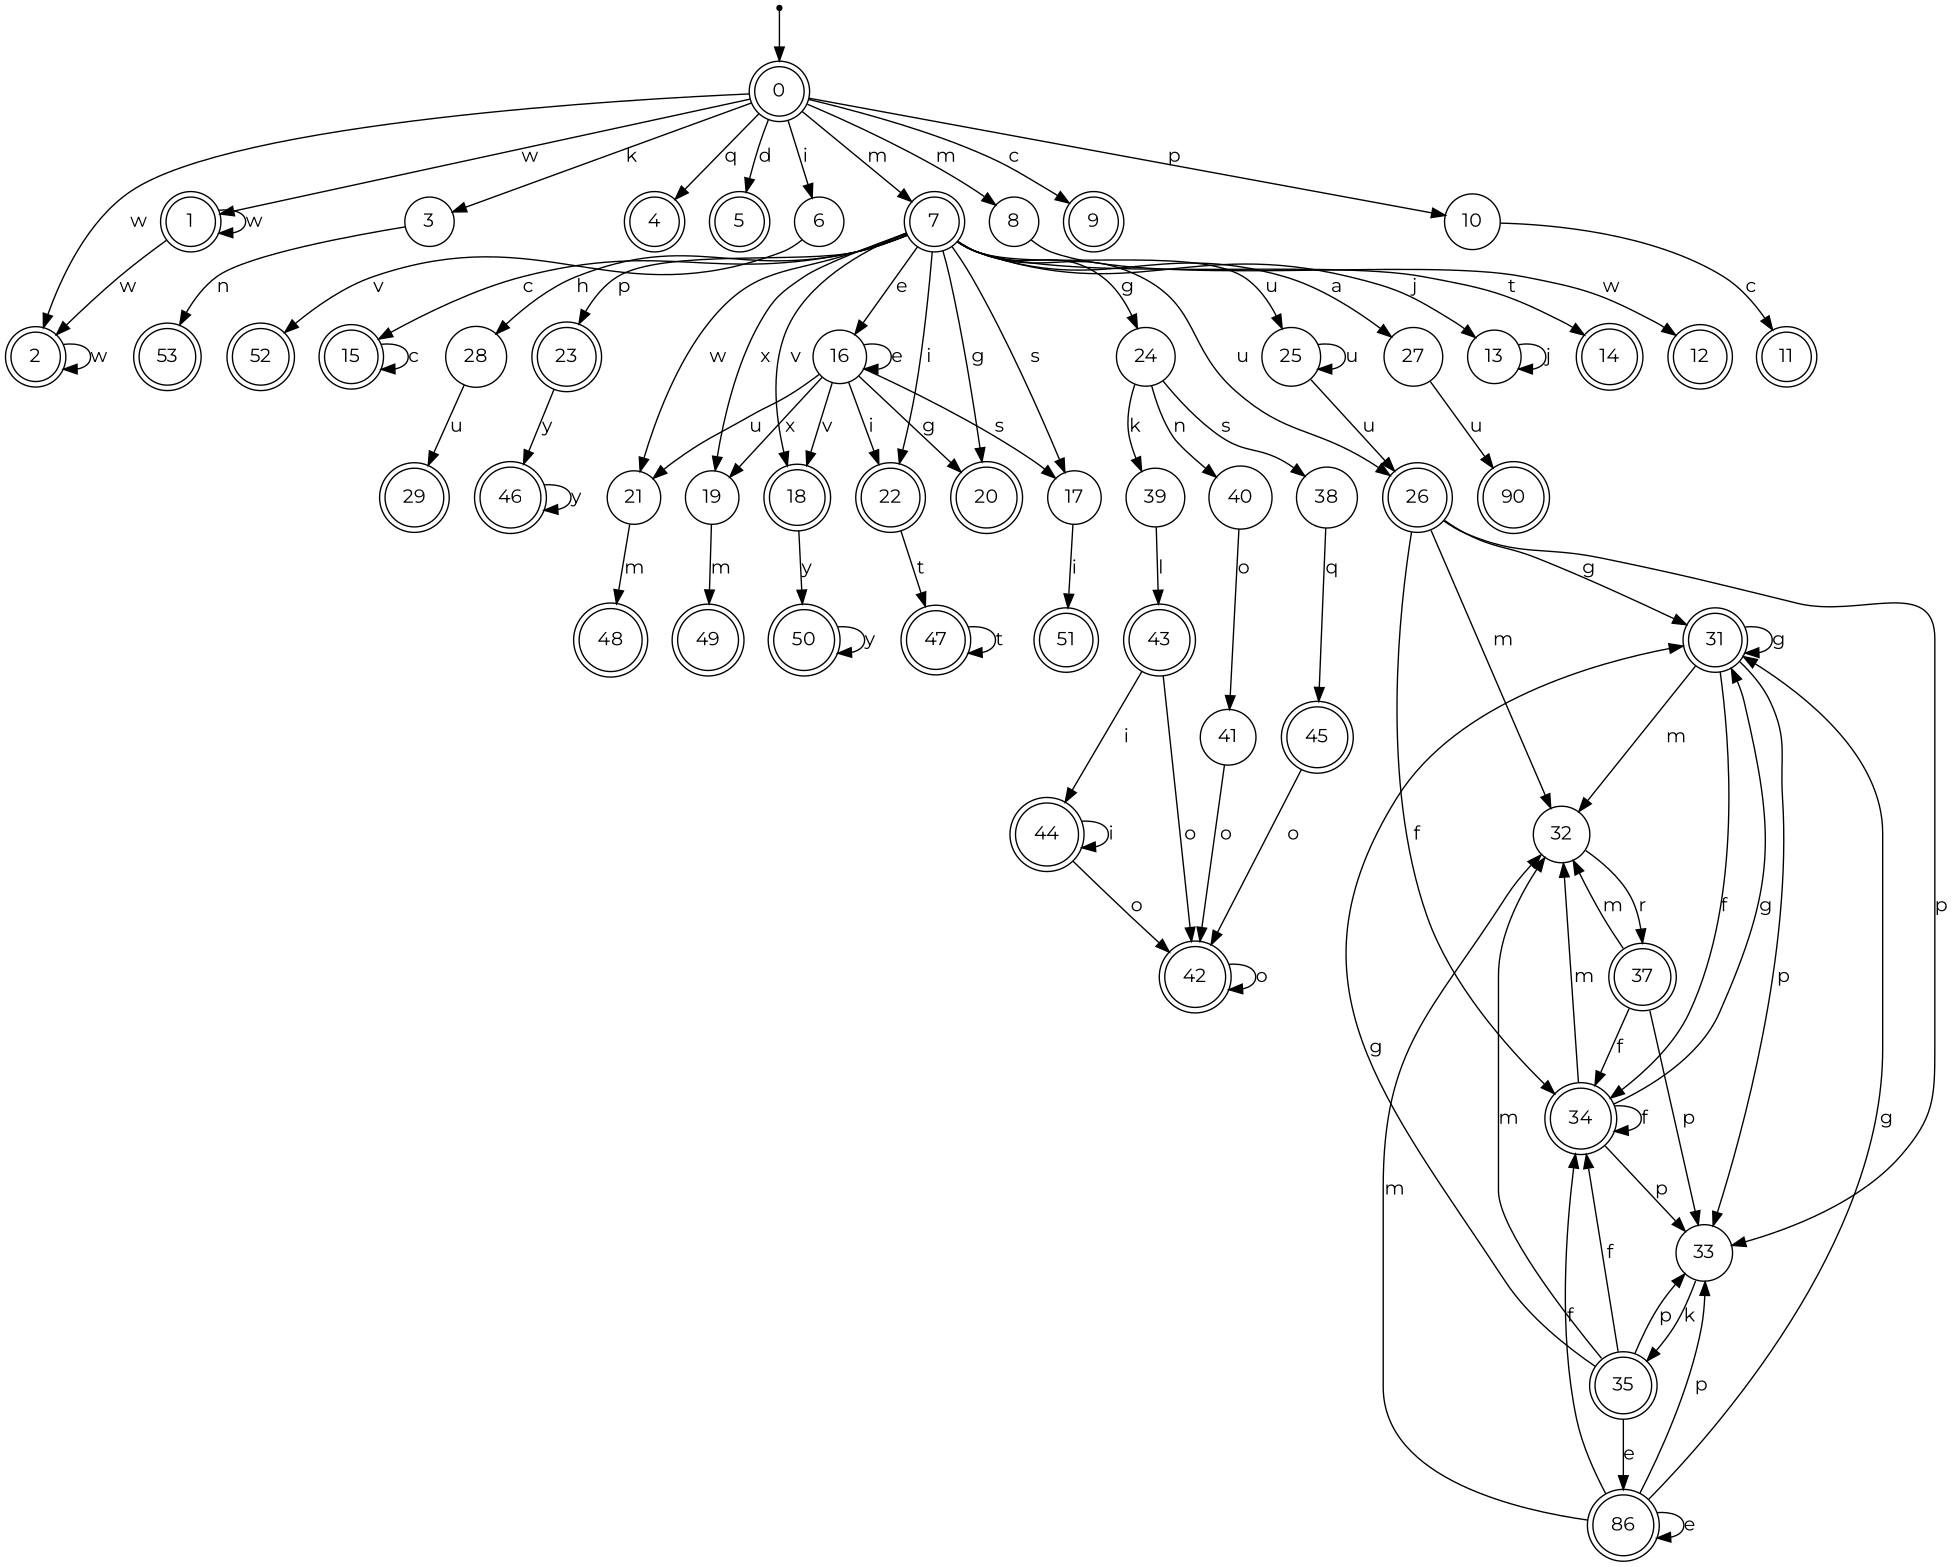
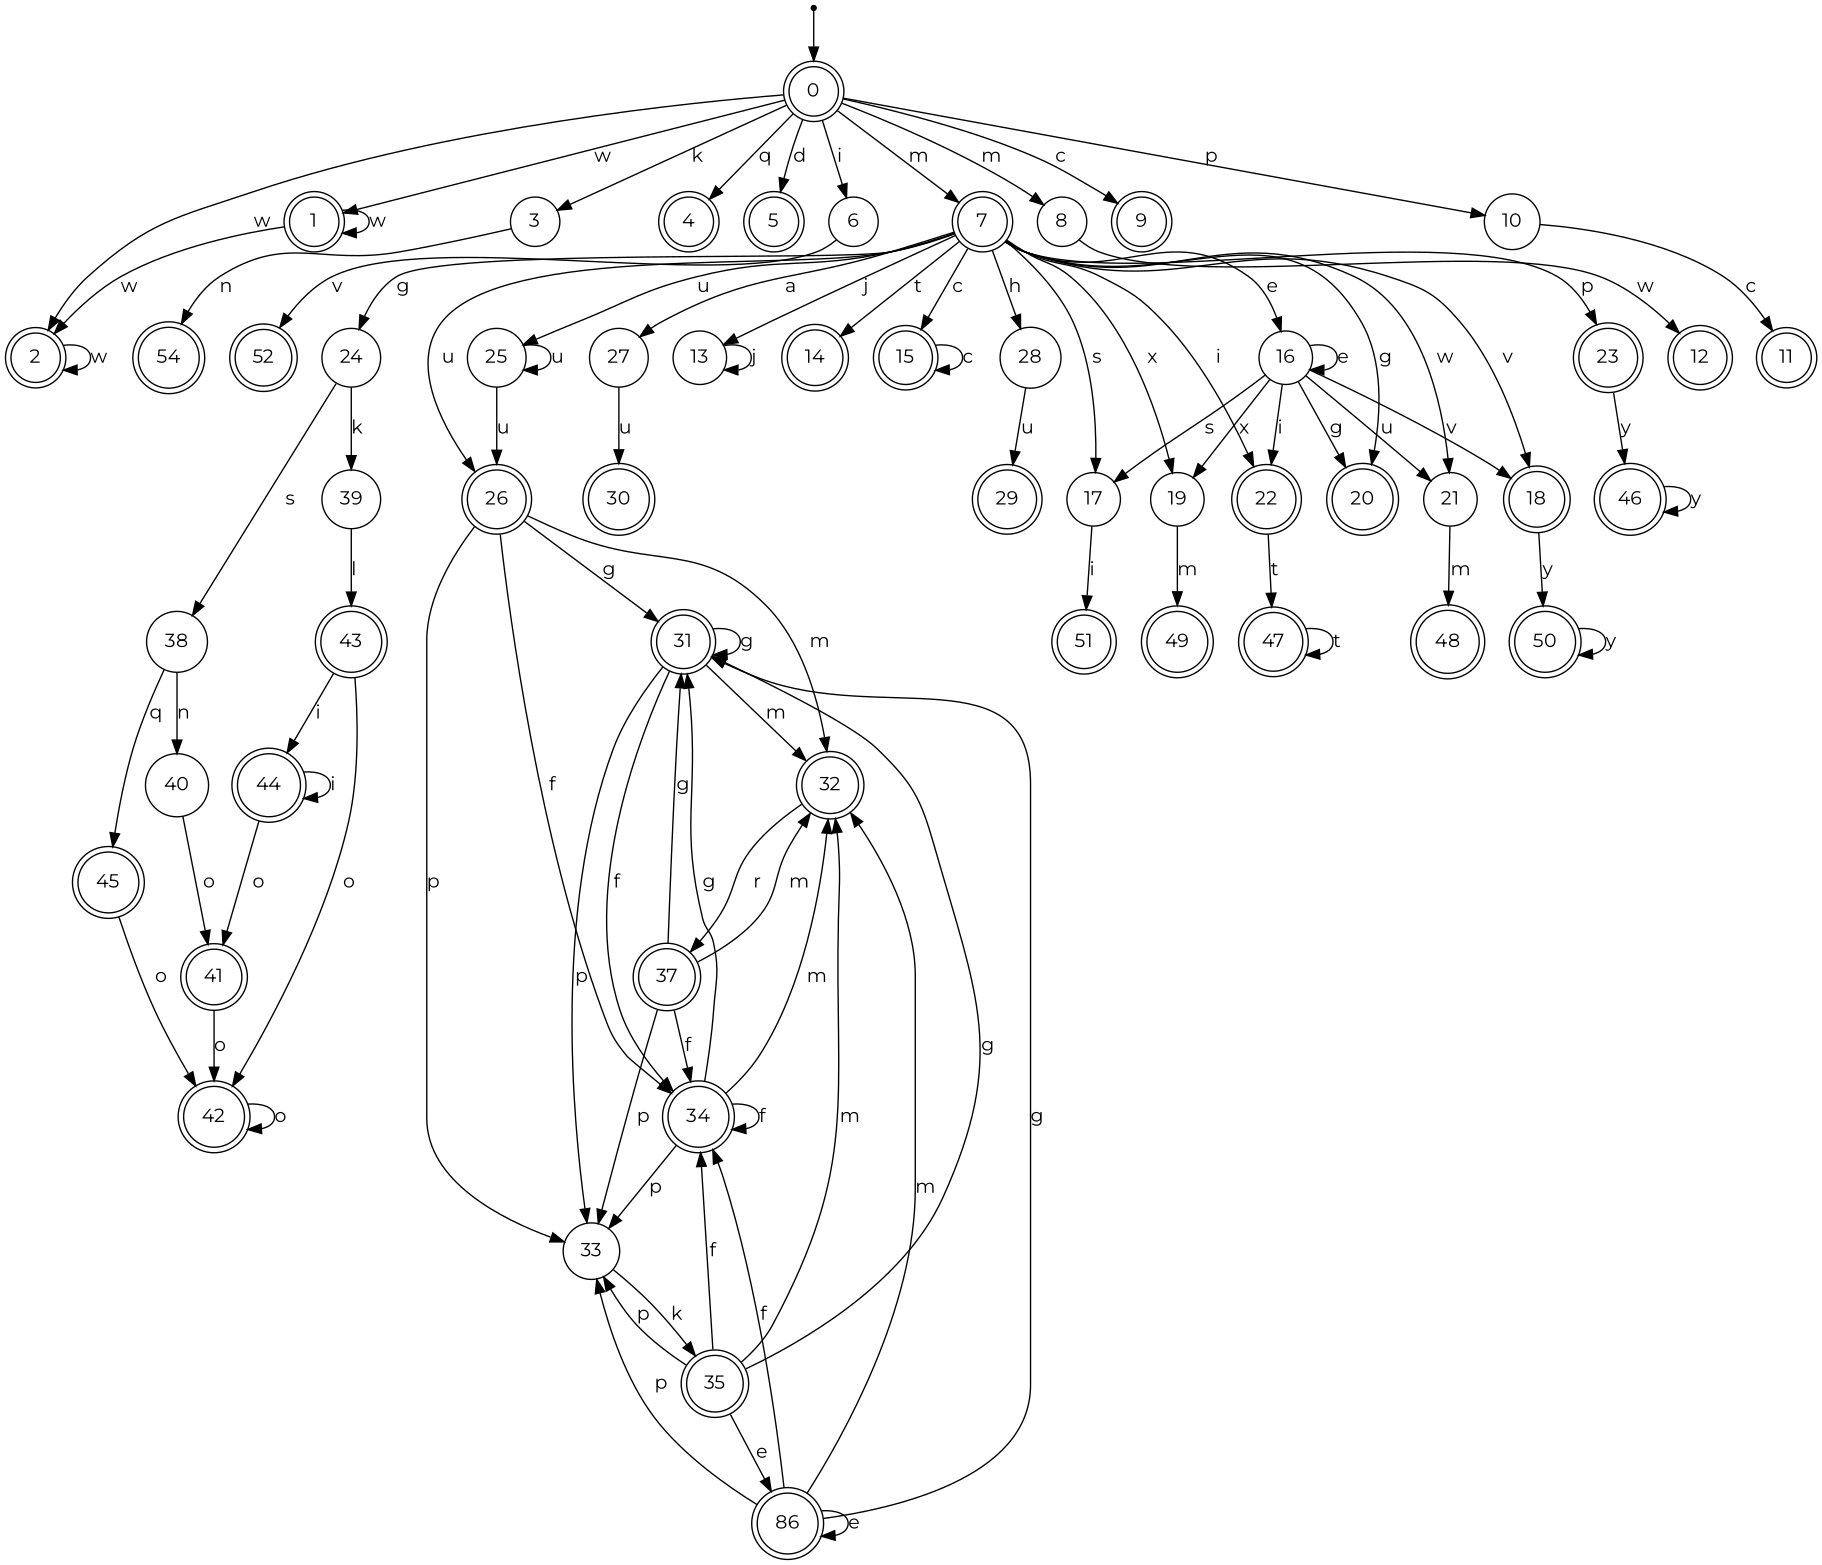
node "53": label "53" -> "54"
edge "24" -> "40": now "38" -> "40"
node "90": label "90" -> "30"
node "41": shape circle -> doublecircle
edge "37" -> "31": added, label "g"
node "32": shape circle -> doublecircle
edge "44" -> "42": now "44" -> "41"
